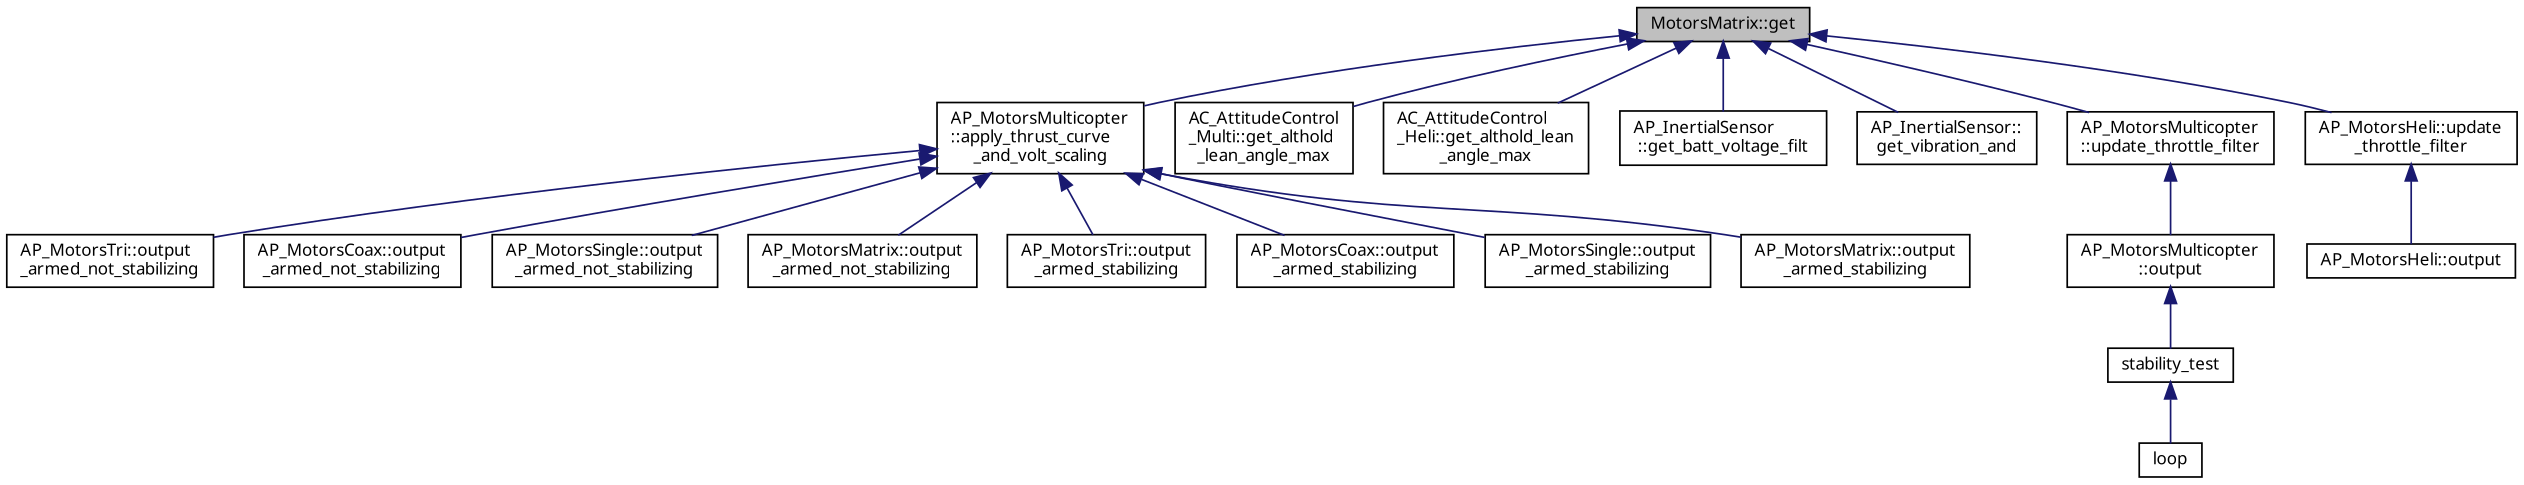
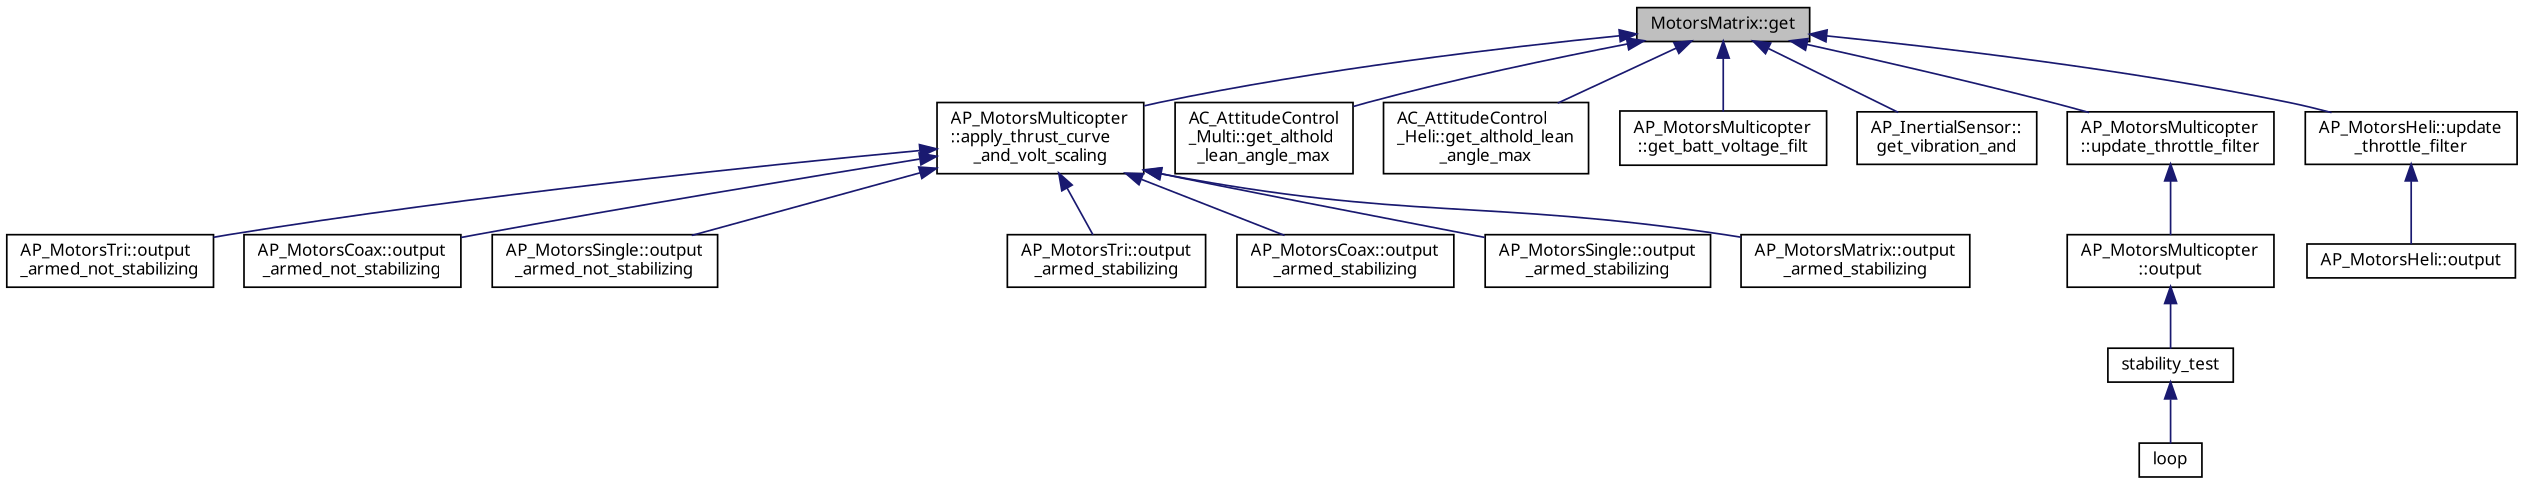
node "AP_InertialSensor ::get_batt_voltage_filt": label "AP_InertialSensor ::get_batt_voltage_filt" -> "AP_MotorsMulticopter ::get_batt_voltage_filt"
node "AP_MotorsMatrix::output _armed_not_stabilizing": removed
